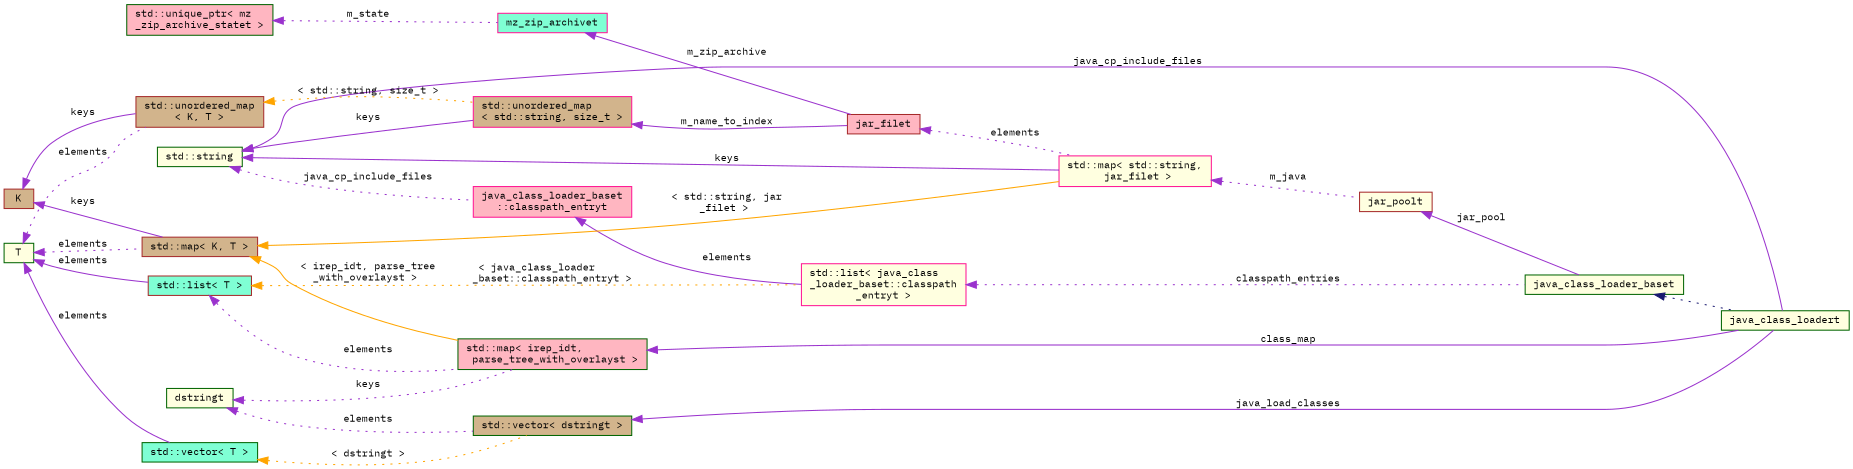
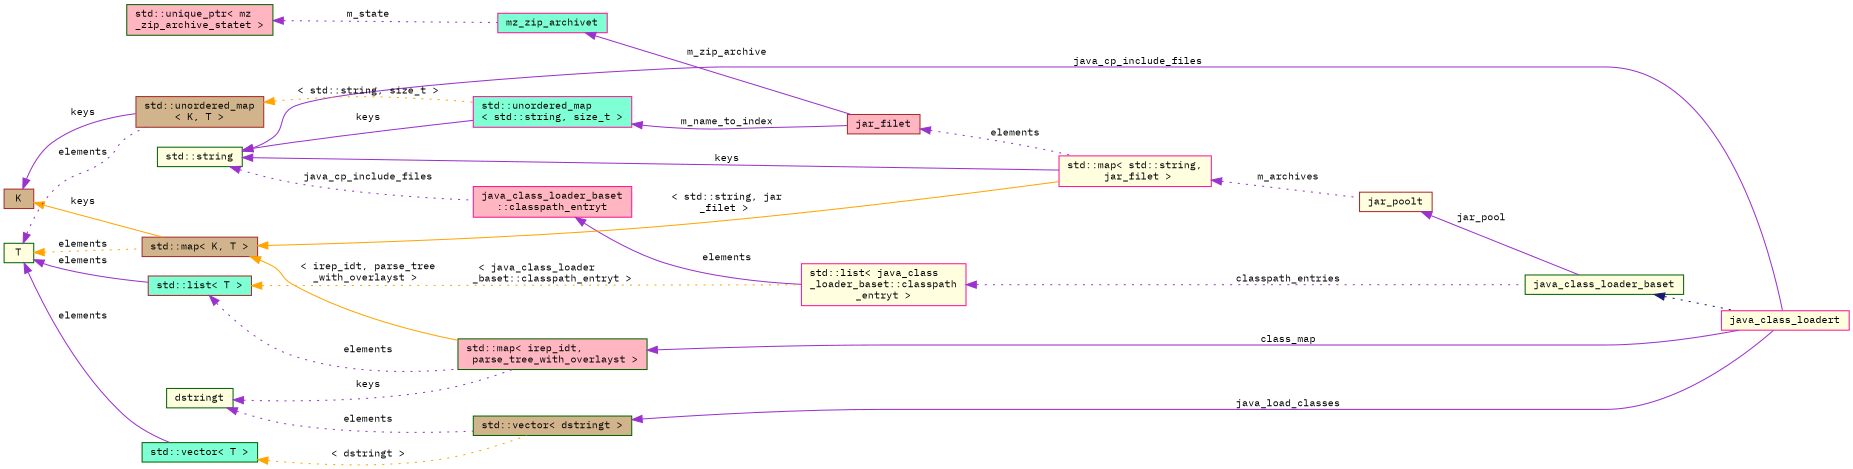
node "std::unordered_map < std::string, size_t >": fillcolor tan -> aquamarine
edge "jar_poolt" -> "std::map< std::string, jar_filet >": label " m_java" -> " m_archives"
edge "std::map< K, T >" -> "K": color darkorchid3 -> orange
edge "std::map< K, T >" -> "T": color darkorchid3 -> orange
node "java_class_loadert": color darkgreen -> deeppink
